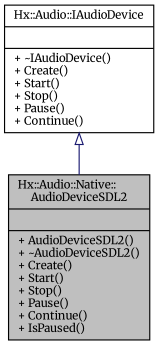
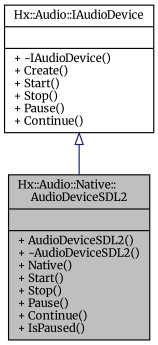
node "Hx::Audio::Native::": text "+ Create()" -> "+ Native()"
